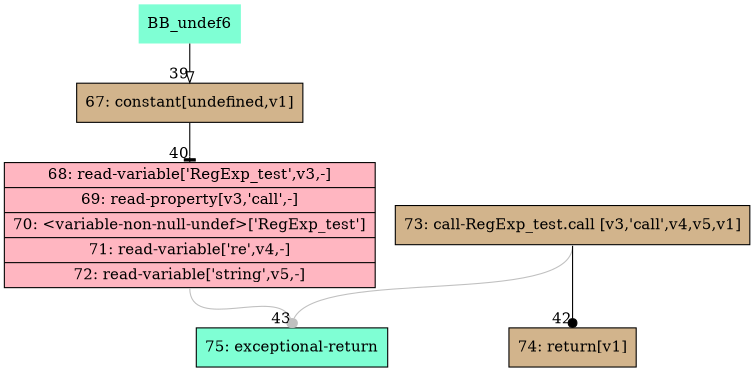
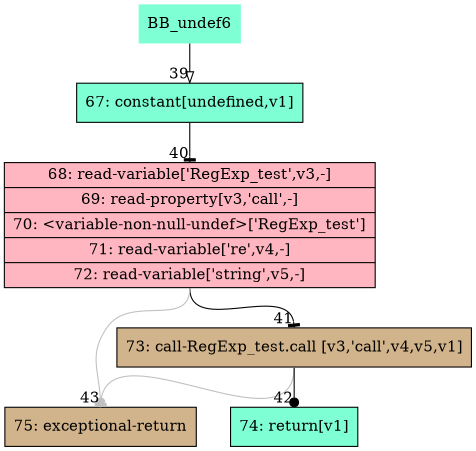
node "67: constant[undefined,v1]": fillcolor tan -> aquamarine
edge "73: call-RegExp_test.call [v3,'call',v4,v5,v1]" -> "75: exceptional-return": arrowhead dot -> tee
edge "68: read-variable['RegExp_test',v3,-]" -> "73: call-RegExp_test.call [v3,'call',v4,v5,v1]": added
node "75: exceptional-return": fillcolor aquamarine -> tan
node "74: return[v1]": fillcolor tan -> aquamarine
